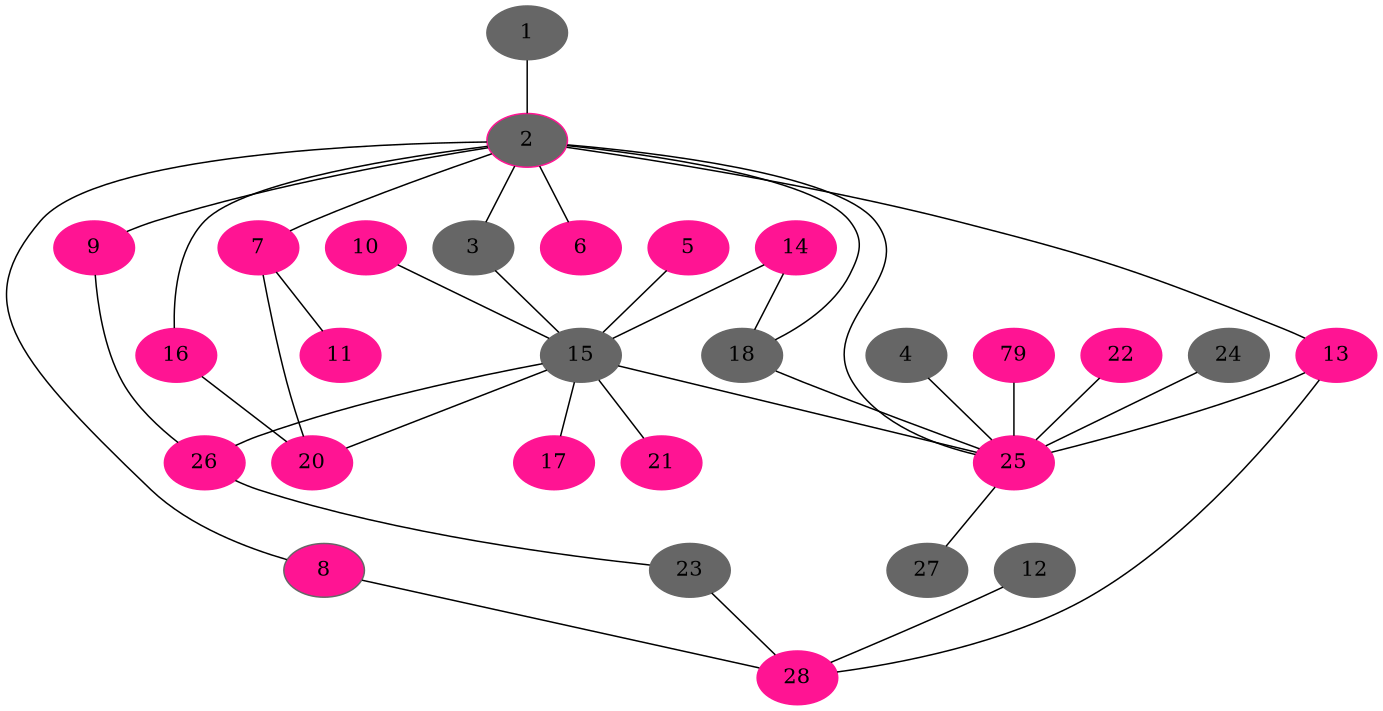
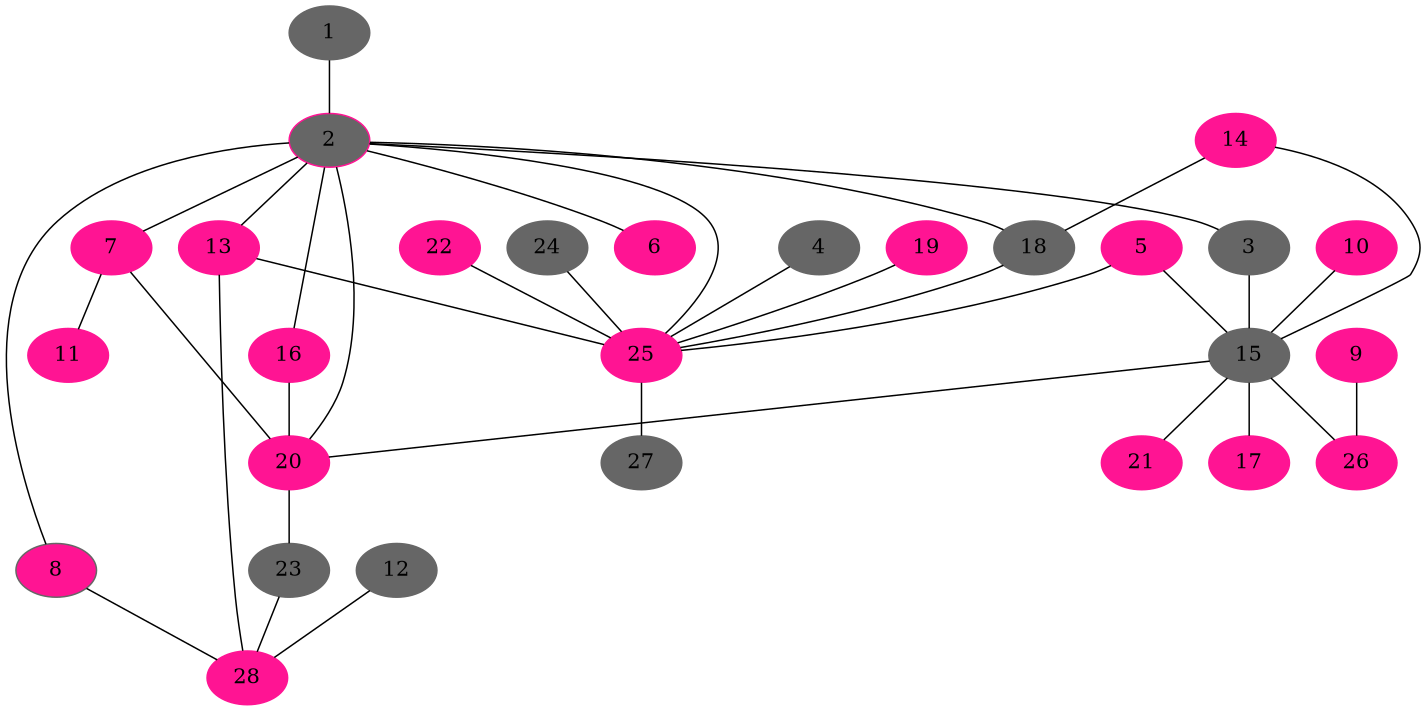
edge "2" -- "9": now "2" -- "20"
node "79": label "79" -> "19"
edge "15" -- "25": now "5" -- "25"
edge "26" -- "23": now "20" -- "23"
